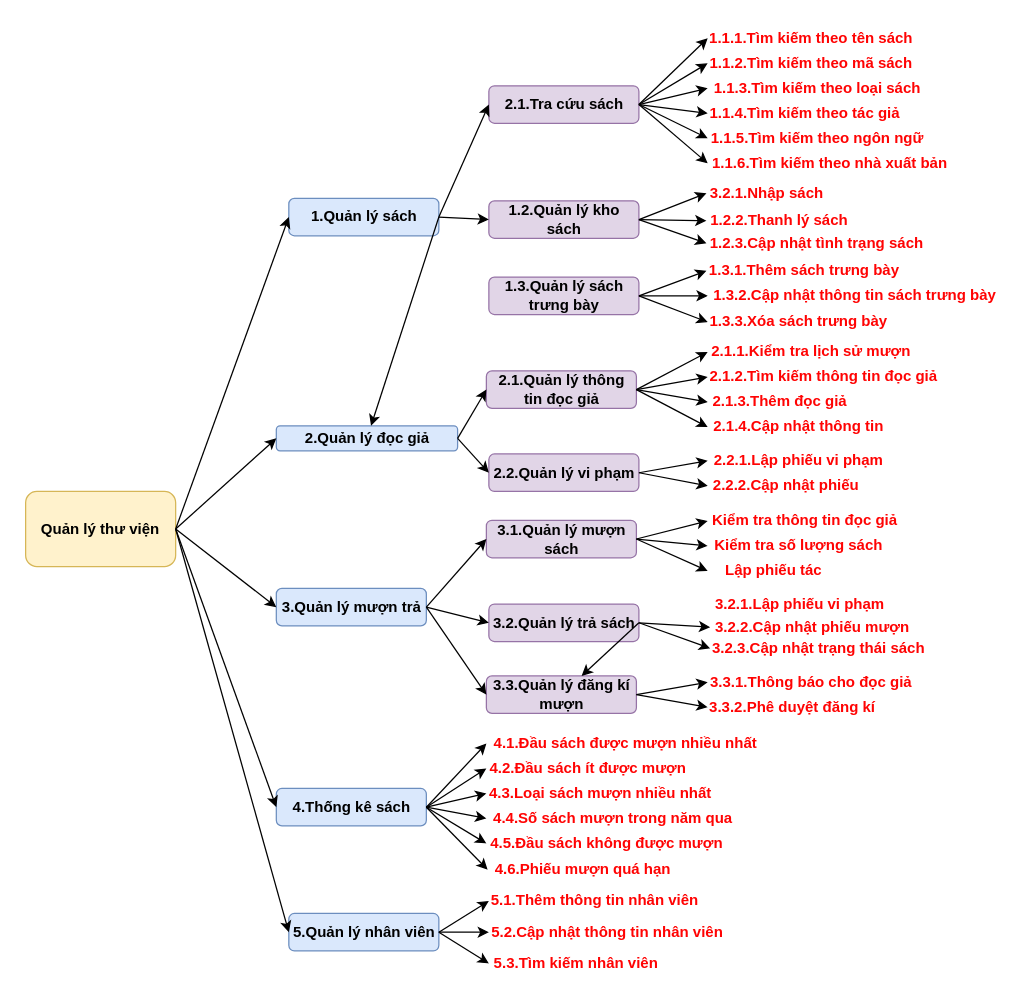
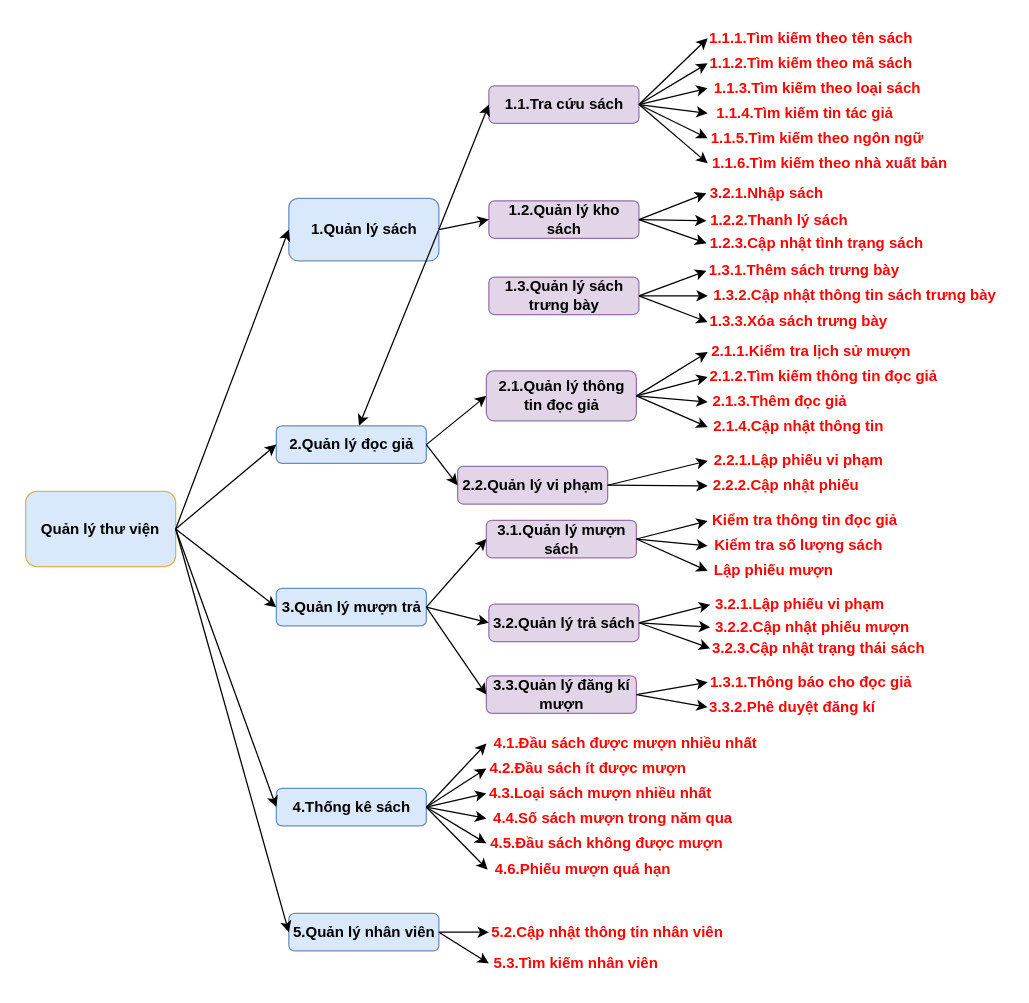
node "2.1.Tra cứu sách": label "2.1.Tra cứu sách" -> "1.1.Tra cứu sách"
node "1.1.4.Tìm kiếm theo tác giả": label "1.1.4.Tìm kiếm theo tác giả" -> "1.1.4.Tìm kiếm tin tác giả"
node "1.Quản lý sách": size 150x38 -> 150x63
node "2.1.Quản lý thông tin đọc giả": size 150x38 -> 150x50
node "2.Quản lý đọc giả": size 181x25 -> 150x38
node "2.2.Quản lý vi phạm": moved (564, 473) -> (533, 485)
node "Quản lý thư viện": fillcolor #fff2cc -> #dae8fc
node "Lập phiếu tác": label "Lập phiếu tác" -> "Lập phiếu mượn"
edge "3.2.Quản lý trả sách" -> "3.3.Quản lý đăng kí mượn": now "3.2.Quản lý trả sách" -> "3.2.1.Lập phiếu vi phạm"
node "3.3.1.Thông báo cho đọc giả": label "3.3.1.Thông báo cho đọc giả" -> "1.3.1.Thông báo cho đọc giả"
node "5.1.Thêm thông tin nhân viên": removed
edge "5.Quản lý nhân viên" -> "5.1.Thêm thông tin nhân viên": removed
